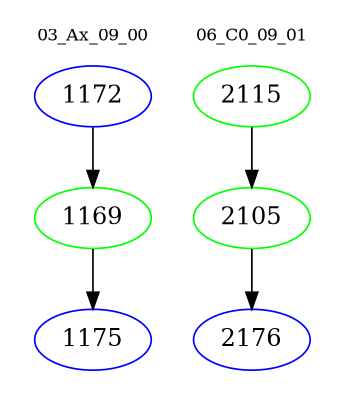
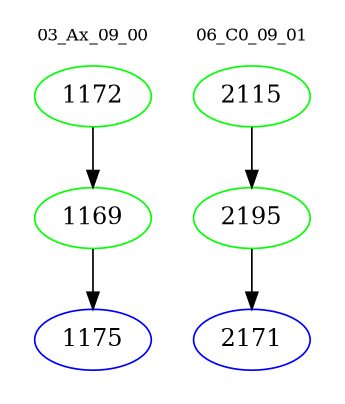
node "1172": color blue -> green
node "2105": label "2105" -> "2195"
node "2176": label "2176" -> "2171"
